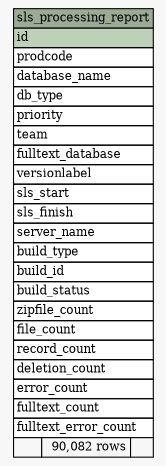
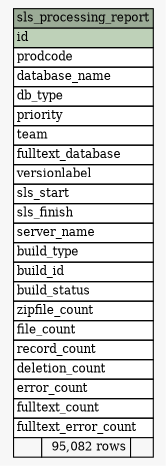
node "sls_processing_report": text "90,082 rows" -> "95,082 rows"
